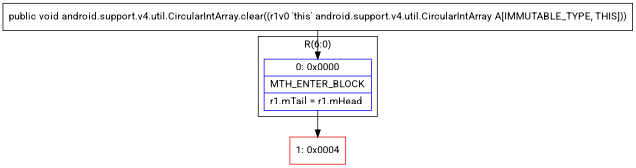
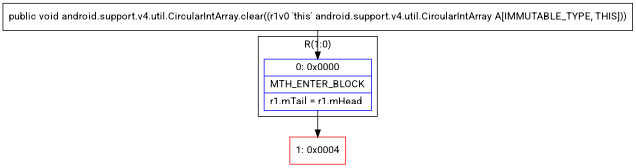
cluster "R(6:0)": label "R(6:0)" -> "R(1:0)"
